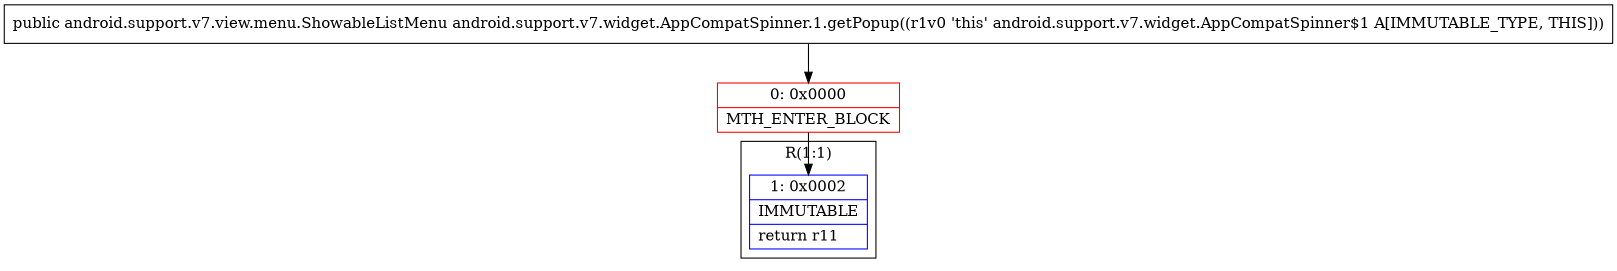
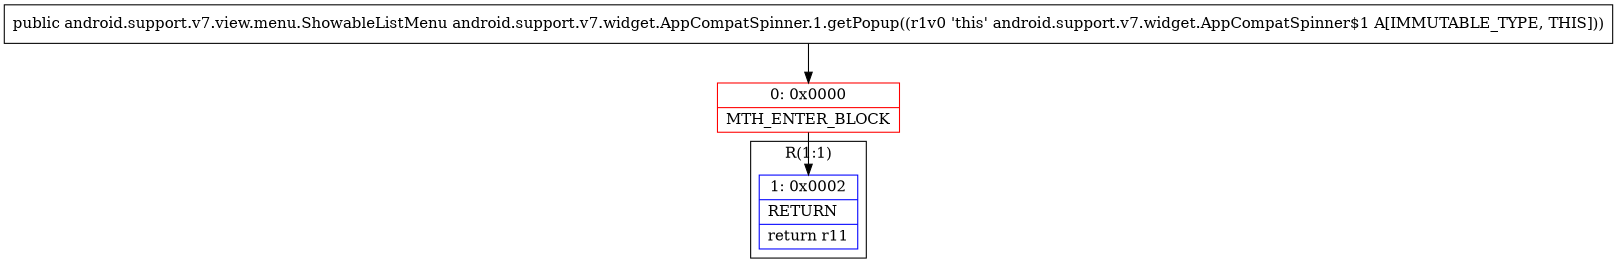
node "1: 0x0002": text "IMMUTABLE" -> "RETURN"
